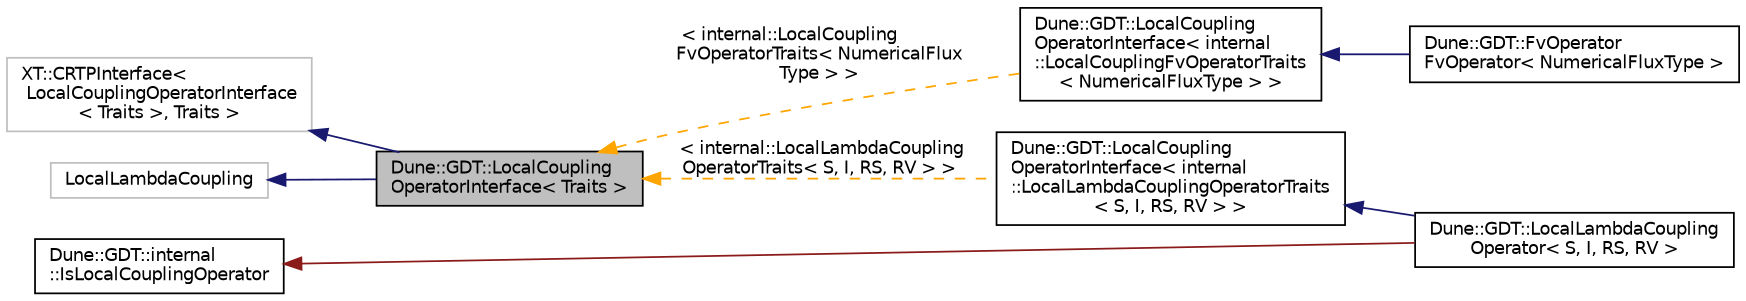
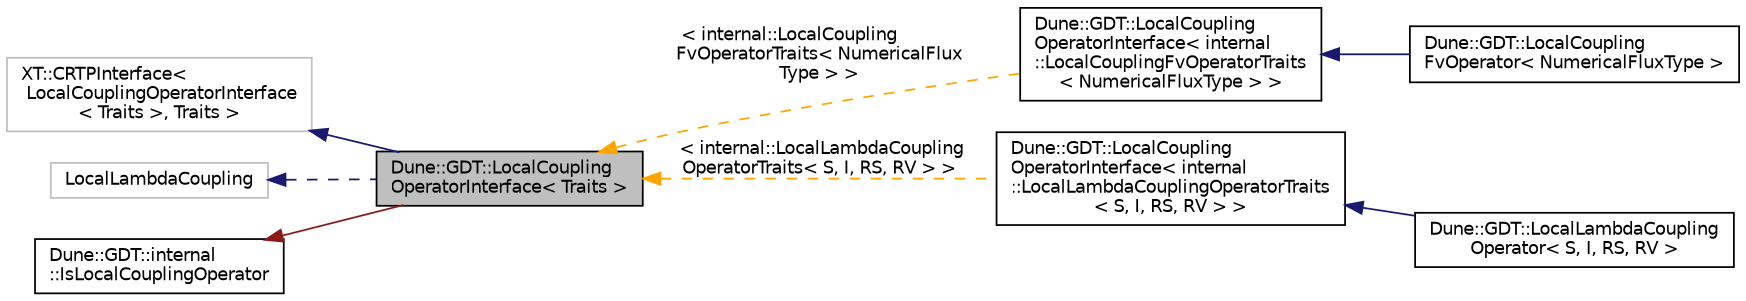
node "Dune::GDT::FvOperator FvOperator< NumericalFluxType >": label "Dune::GDT::FvOperator FvOperator< NumericalFluxType >" -> "Dune::GDT::LocalCoupling FvOperator< NumericalFluxType >"
edge "Dune::GDT::LocalCoupling OperatorInterface< Traits >" -> "LocalLambdaCoupling": style solid -> dashed
edge "Dune::GDT::LocalLambdaCoupling Operator< S, I, RS, RV >" -> "Dune::GDT::internal ::IsLocalCouplingOperator": now "Dune::GDT::LocalCoupling OperatorInterface< Traits >" -> "Dune::GDT::internal ::IsLocalCouplingOperator"
